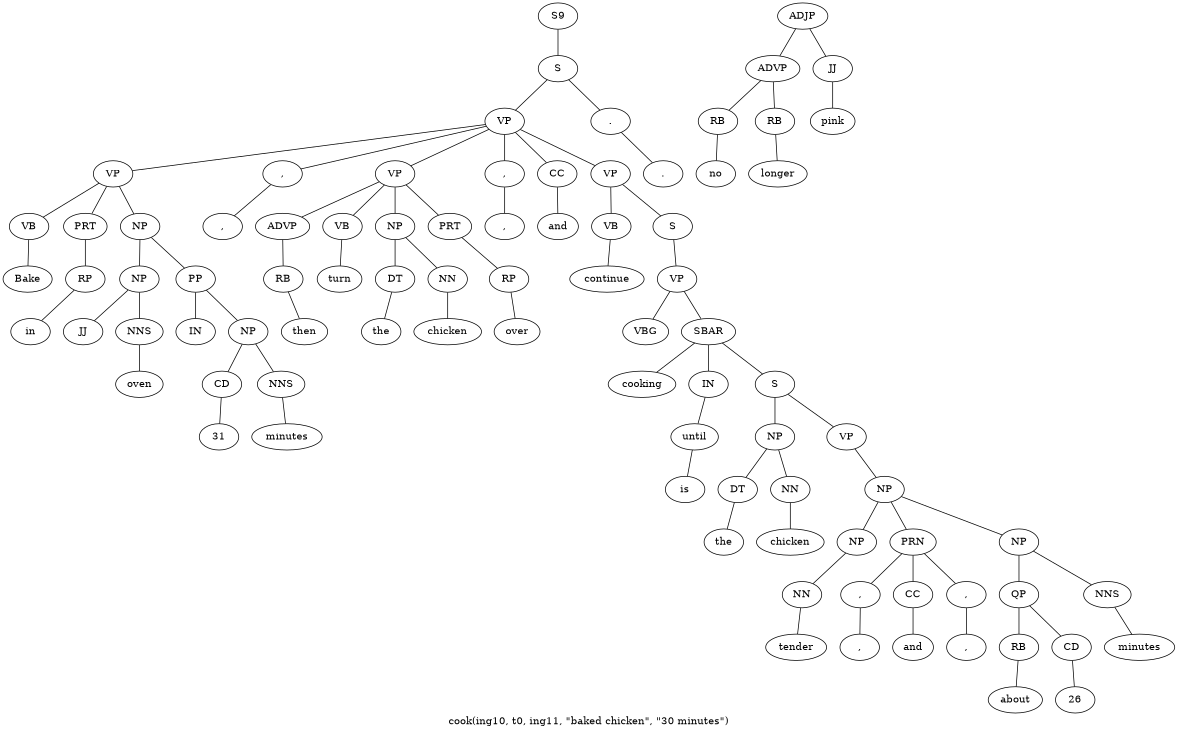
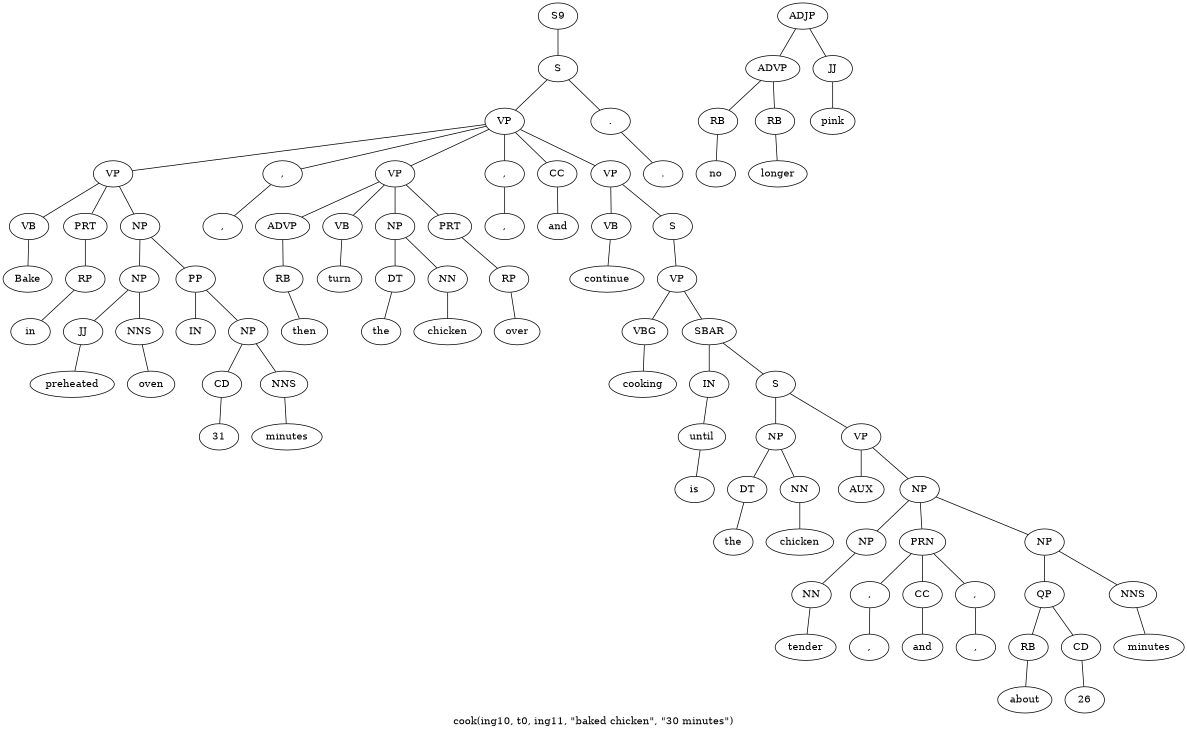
edge "SBAR" -- "cooking": now "VBG" -- "cooking"
node "preheated": added
node "AUX": added
